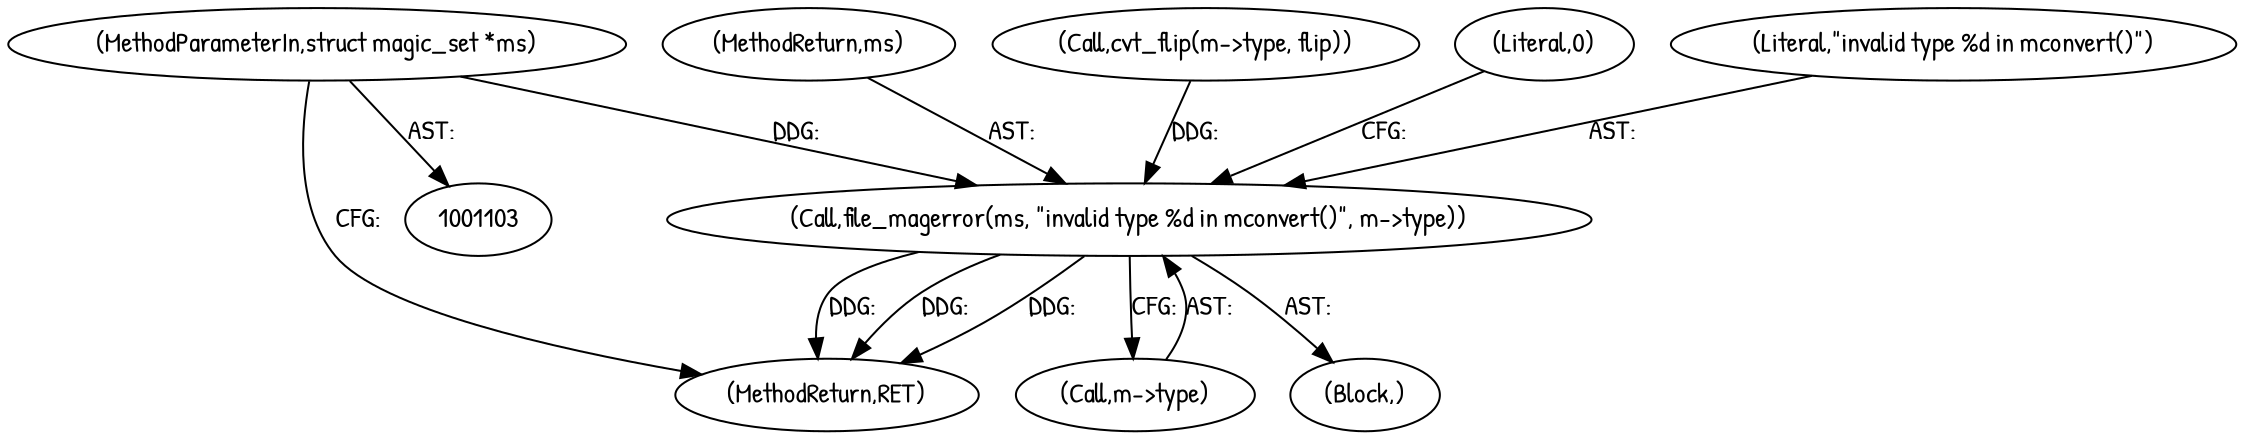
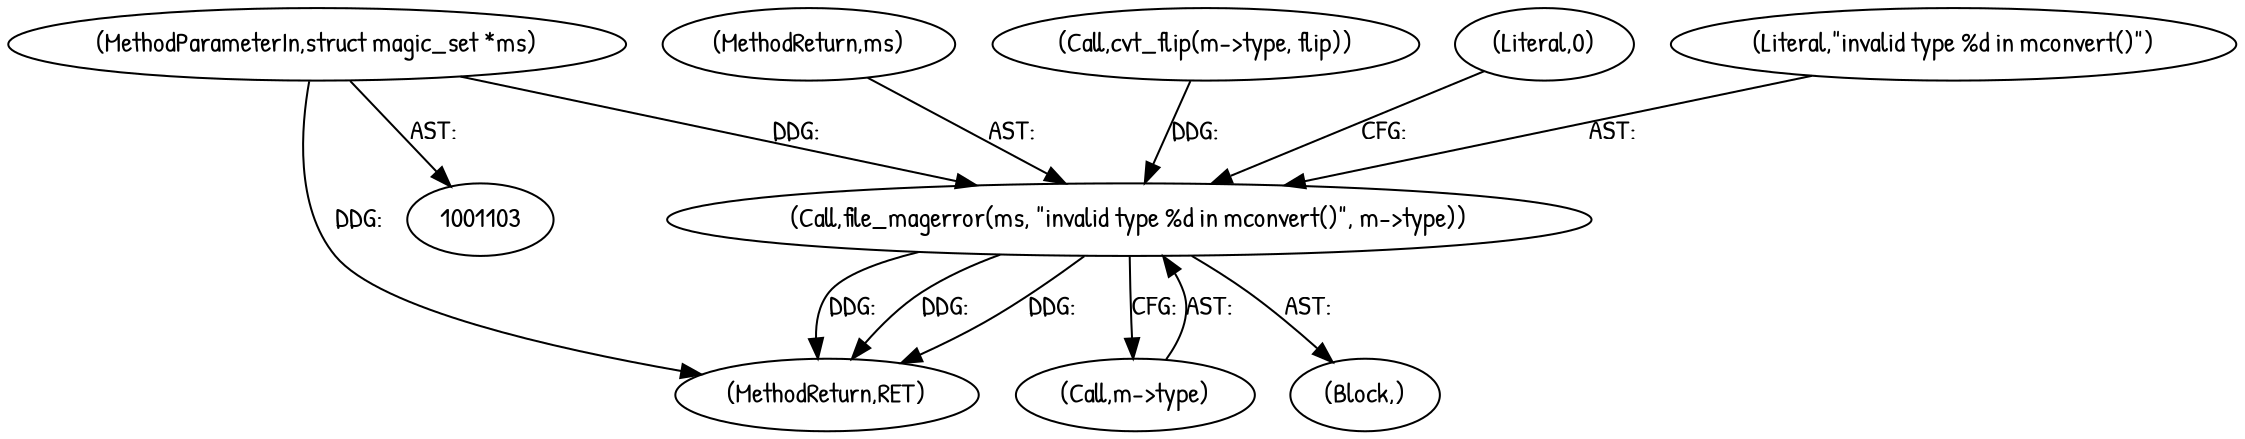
edge "(MethodParameterIn,struct magic_set *ms)" -> "(MethodReturn,RET)": label "CFG: " -> "DDG: "
